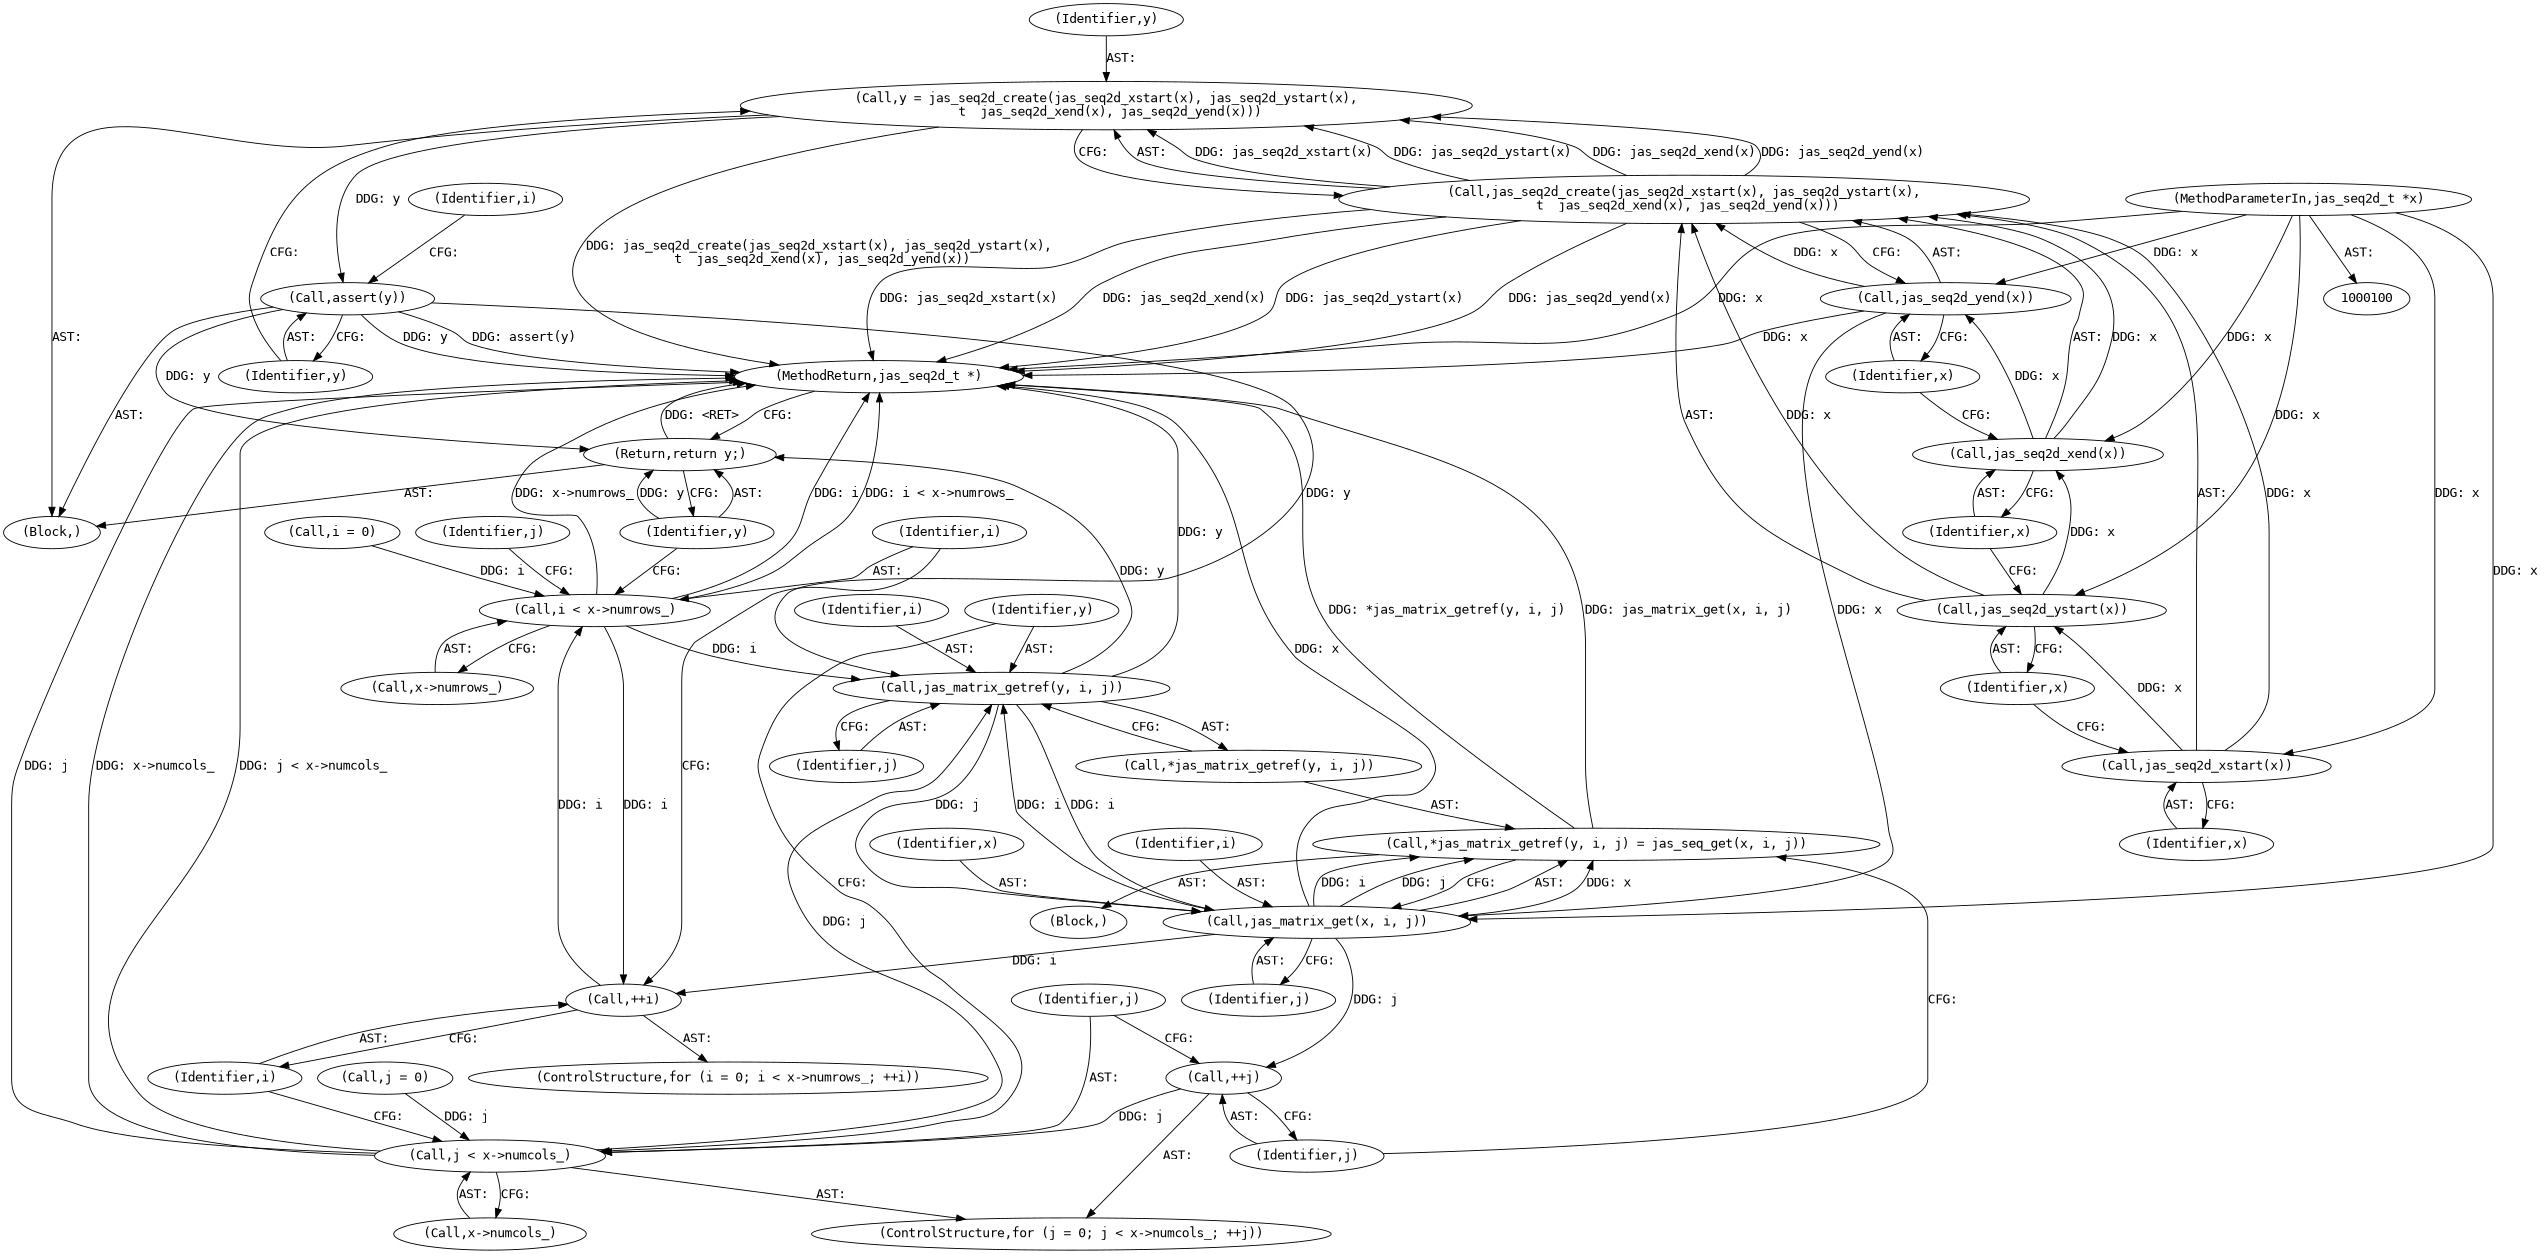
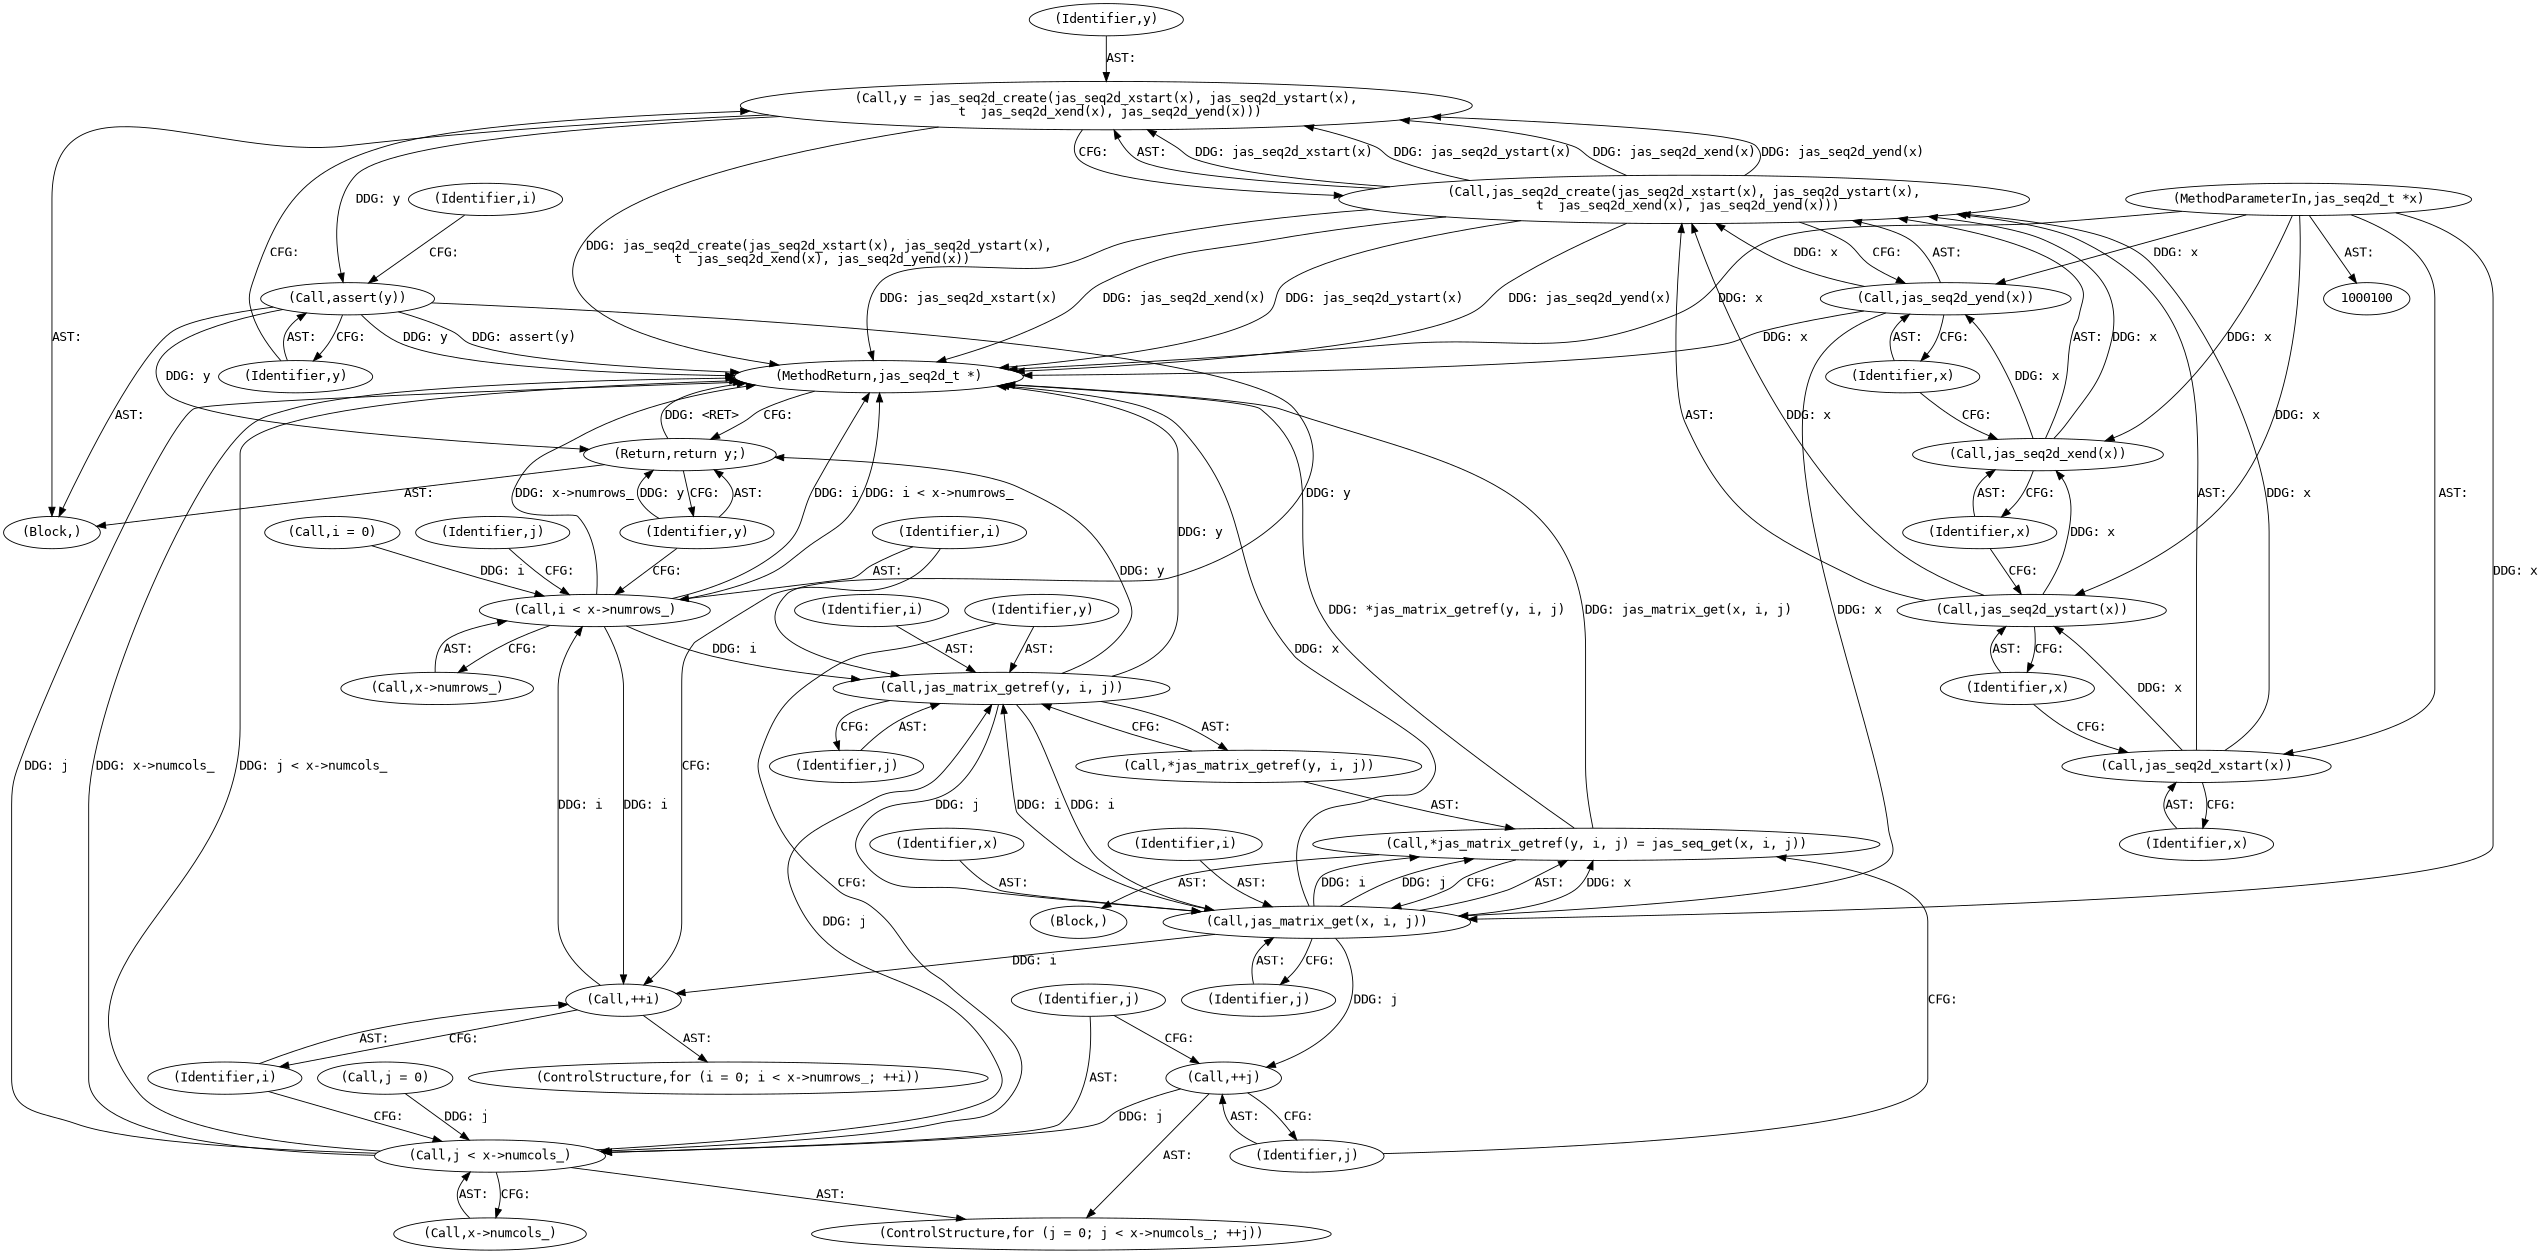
edge "(MethodParameterIn,jas_seq2d_t *x)" -> "(Call,jas_seq2d_xstart(x))": label "DDG: x" -> "AST: "
